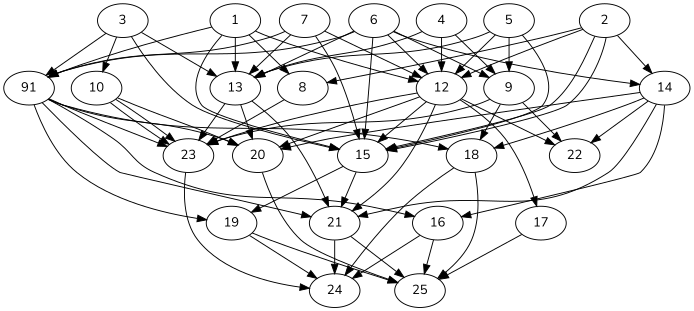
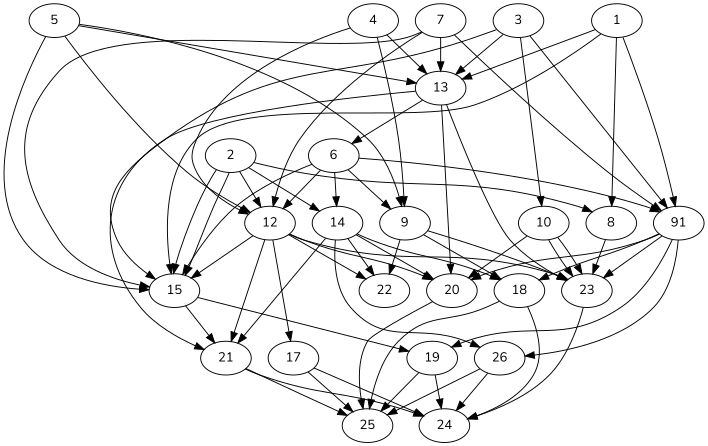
edge "6" -> "13": reversed
edge "1" -> "12": removed
edge "91" -> "21": removed
node "16": label "16" -> "26"
edge "17" -> "24": added
